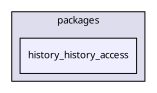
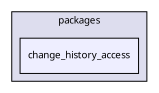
node "history_history_access": label "history_history_access" -> "change_history_access"
